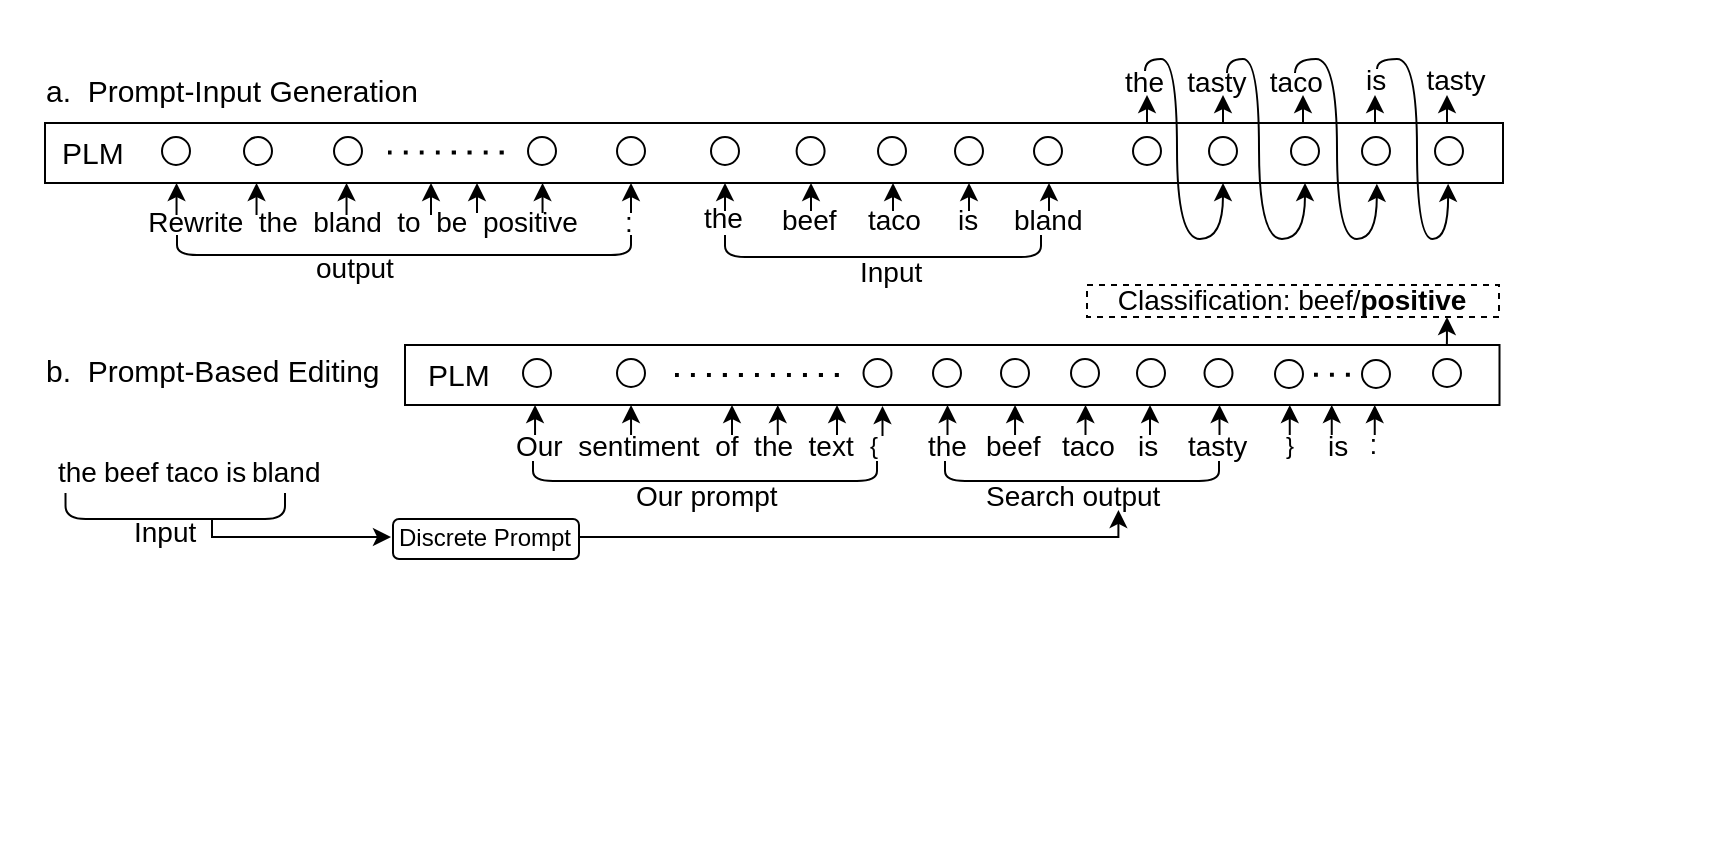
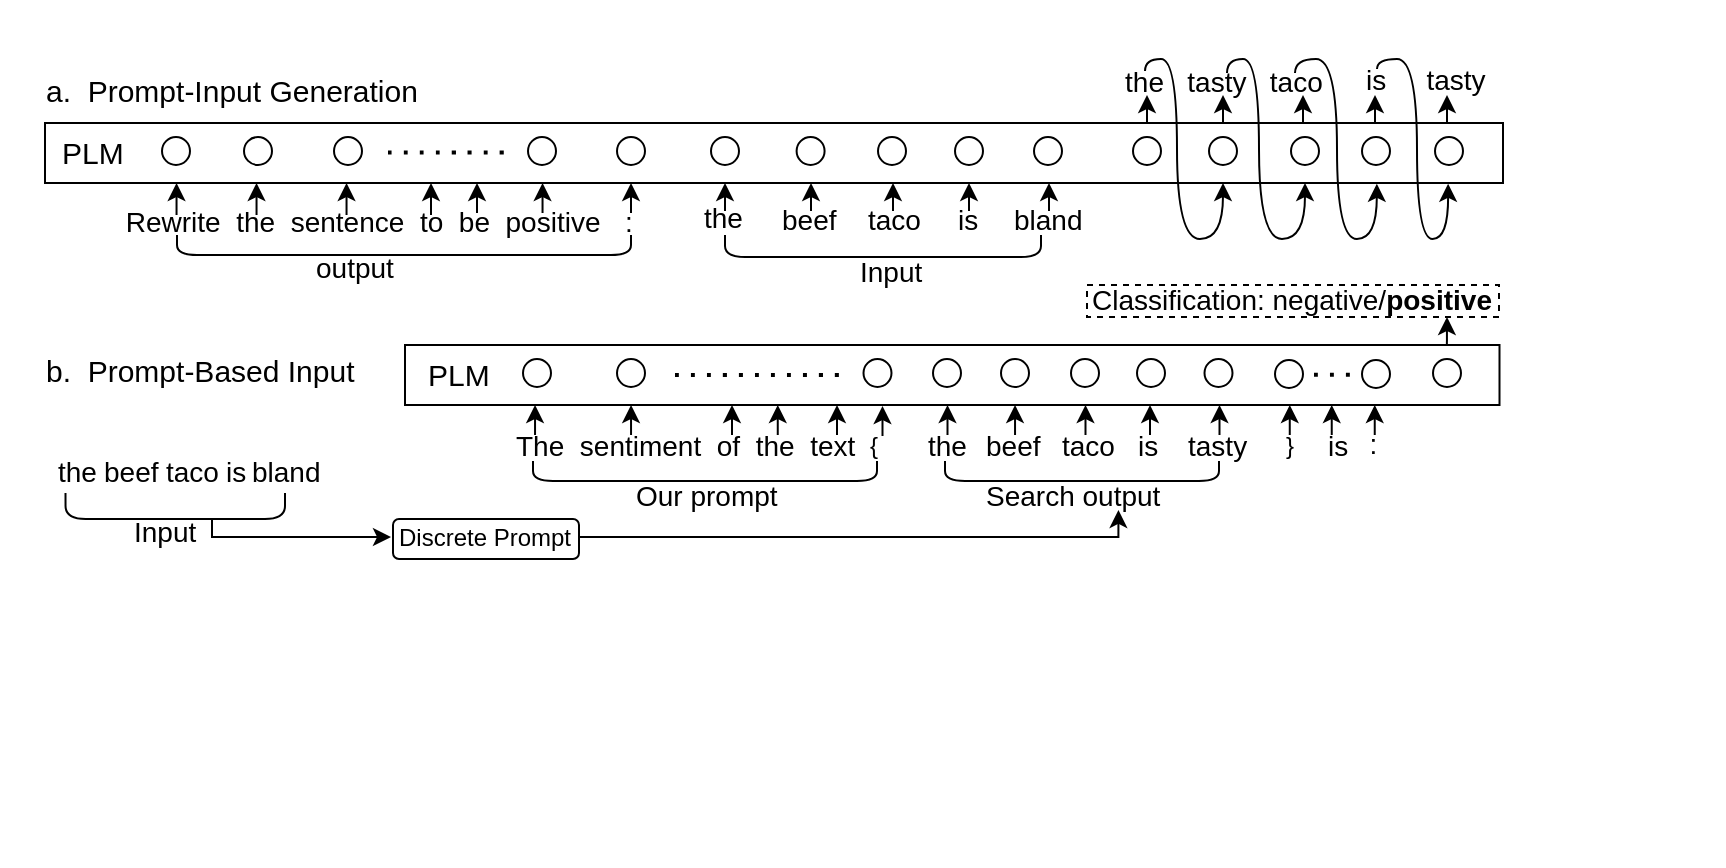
node "Rewrite the bland to be positive": label "Rewrite the bland to be positive" -> "Rewrite the sentence to be positive"
node "Classification: beef/positive": label "Classification: beef/positive" -> "Classification: negative/positive"
node "b. Prompt-Based Editing": label "b. Prompt-Based Editing" -> "b. Prompt-Based Input"
node "Our sentiment of the text": label "Our sentiment of the text" -> "The sentiment of the text"
